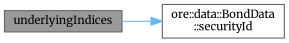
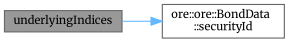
node "ore::data::BondData ::securityId": label "ore::data::BondData ::securityId" -> "ore::ore::BondData ::securityId"
